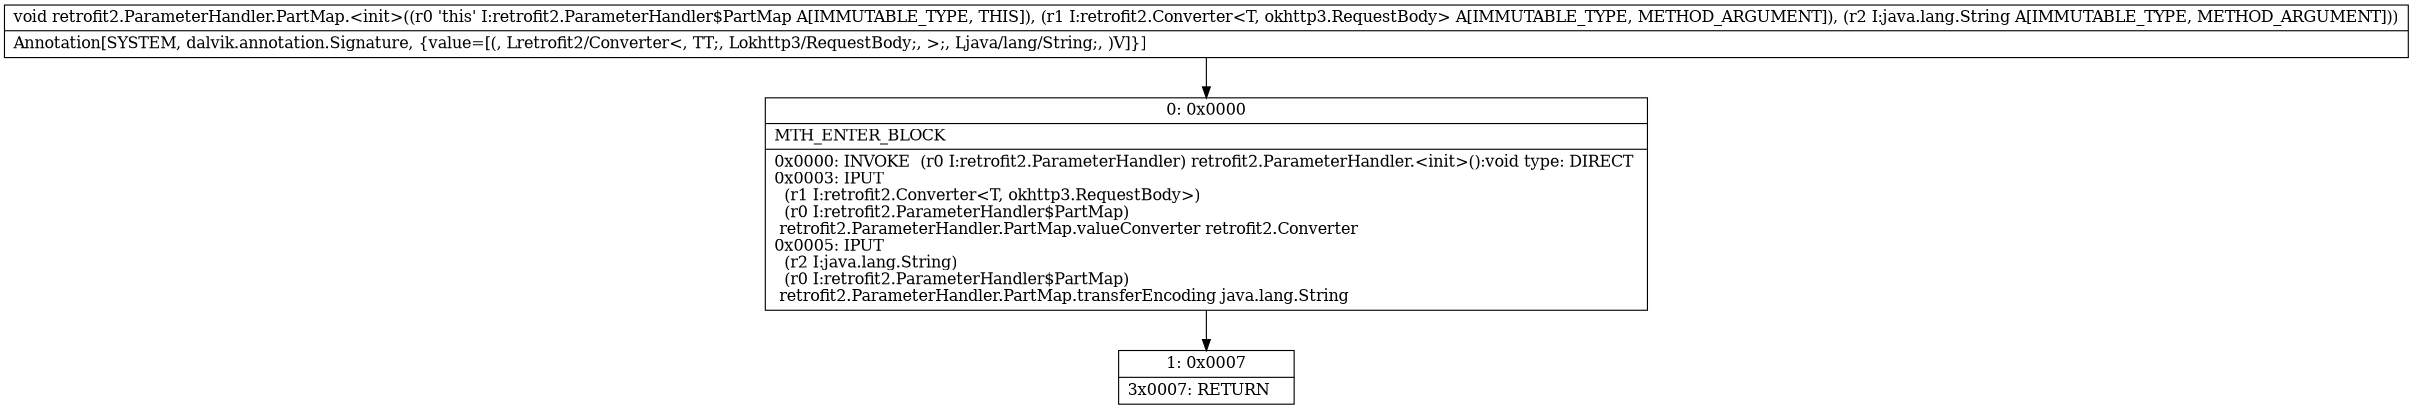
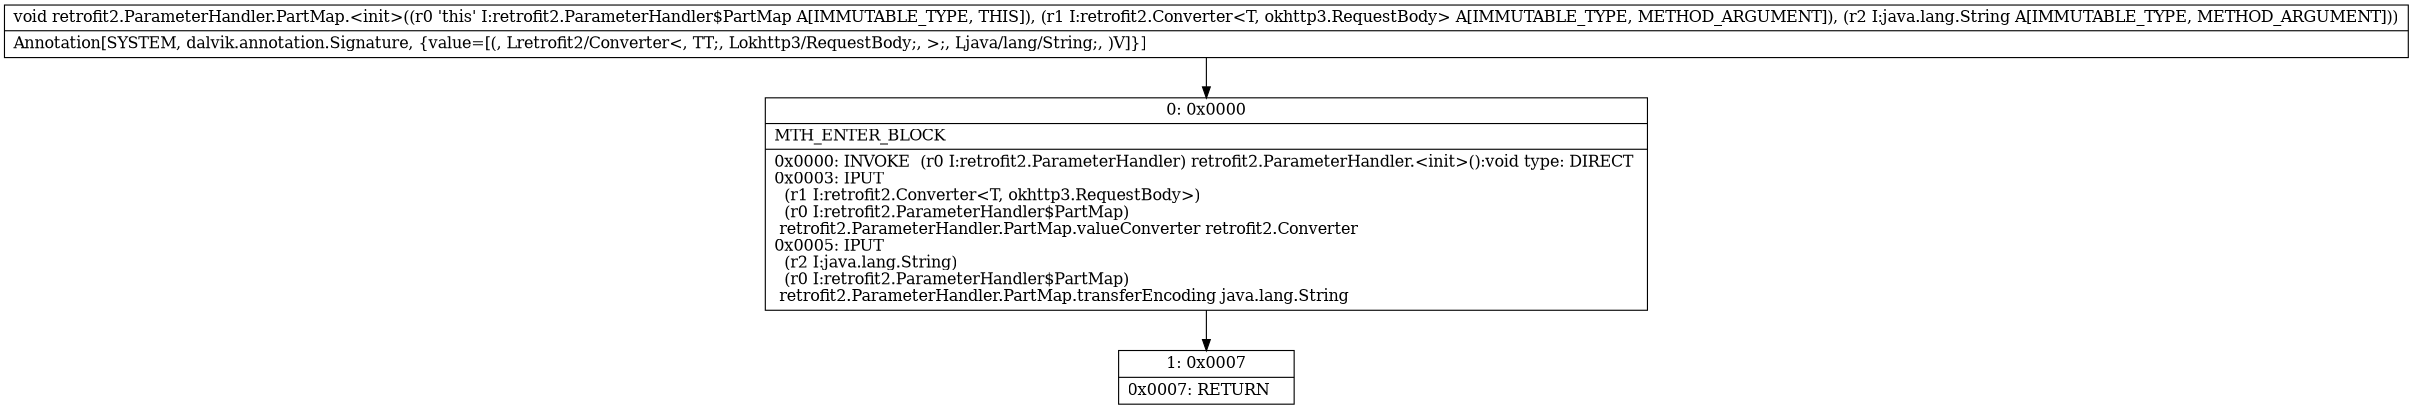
node "1: 0x0007": text "3x0007: RETURN" -> "0x0007: RETURN"
